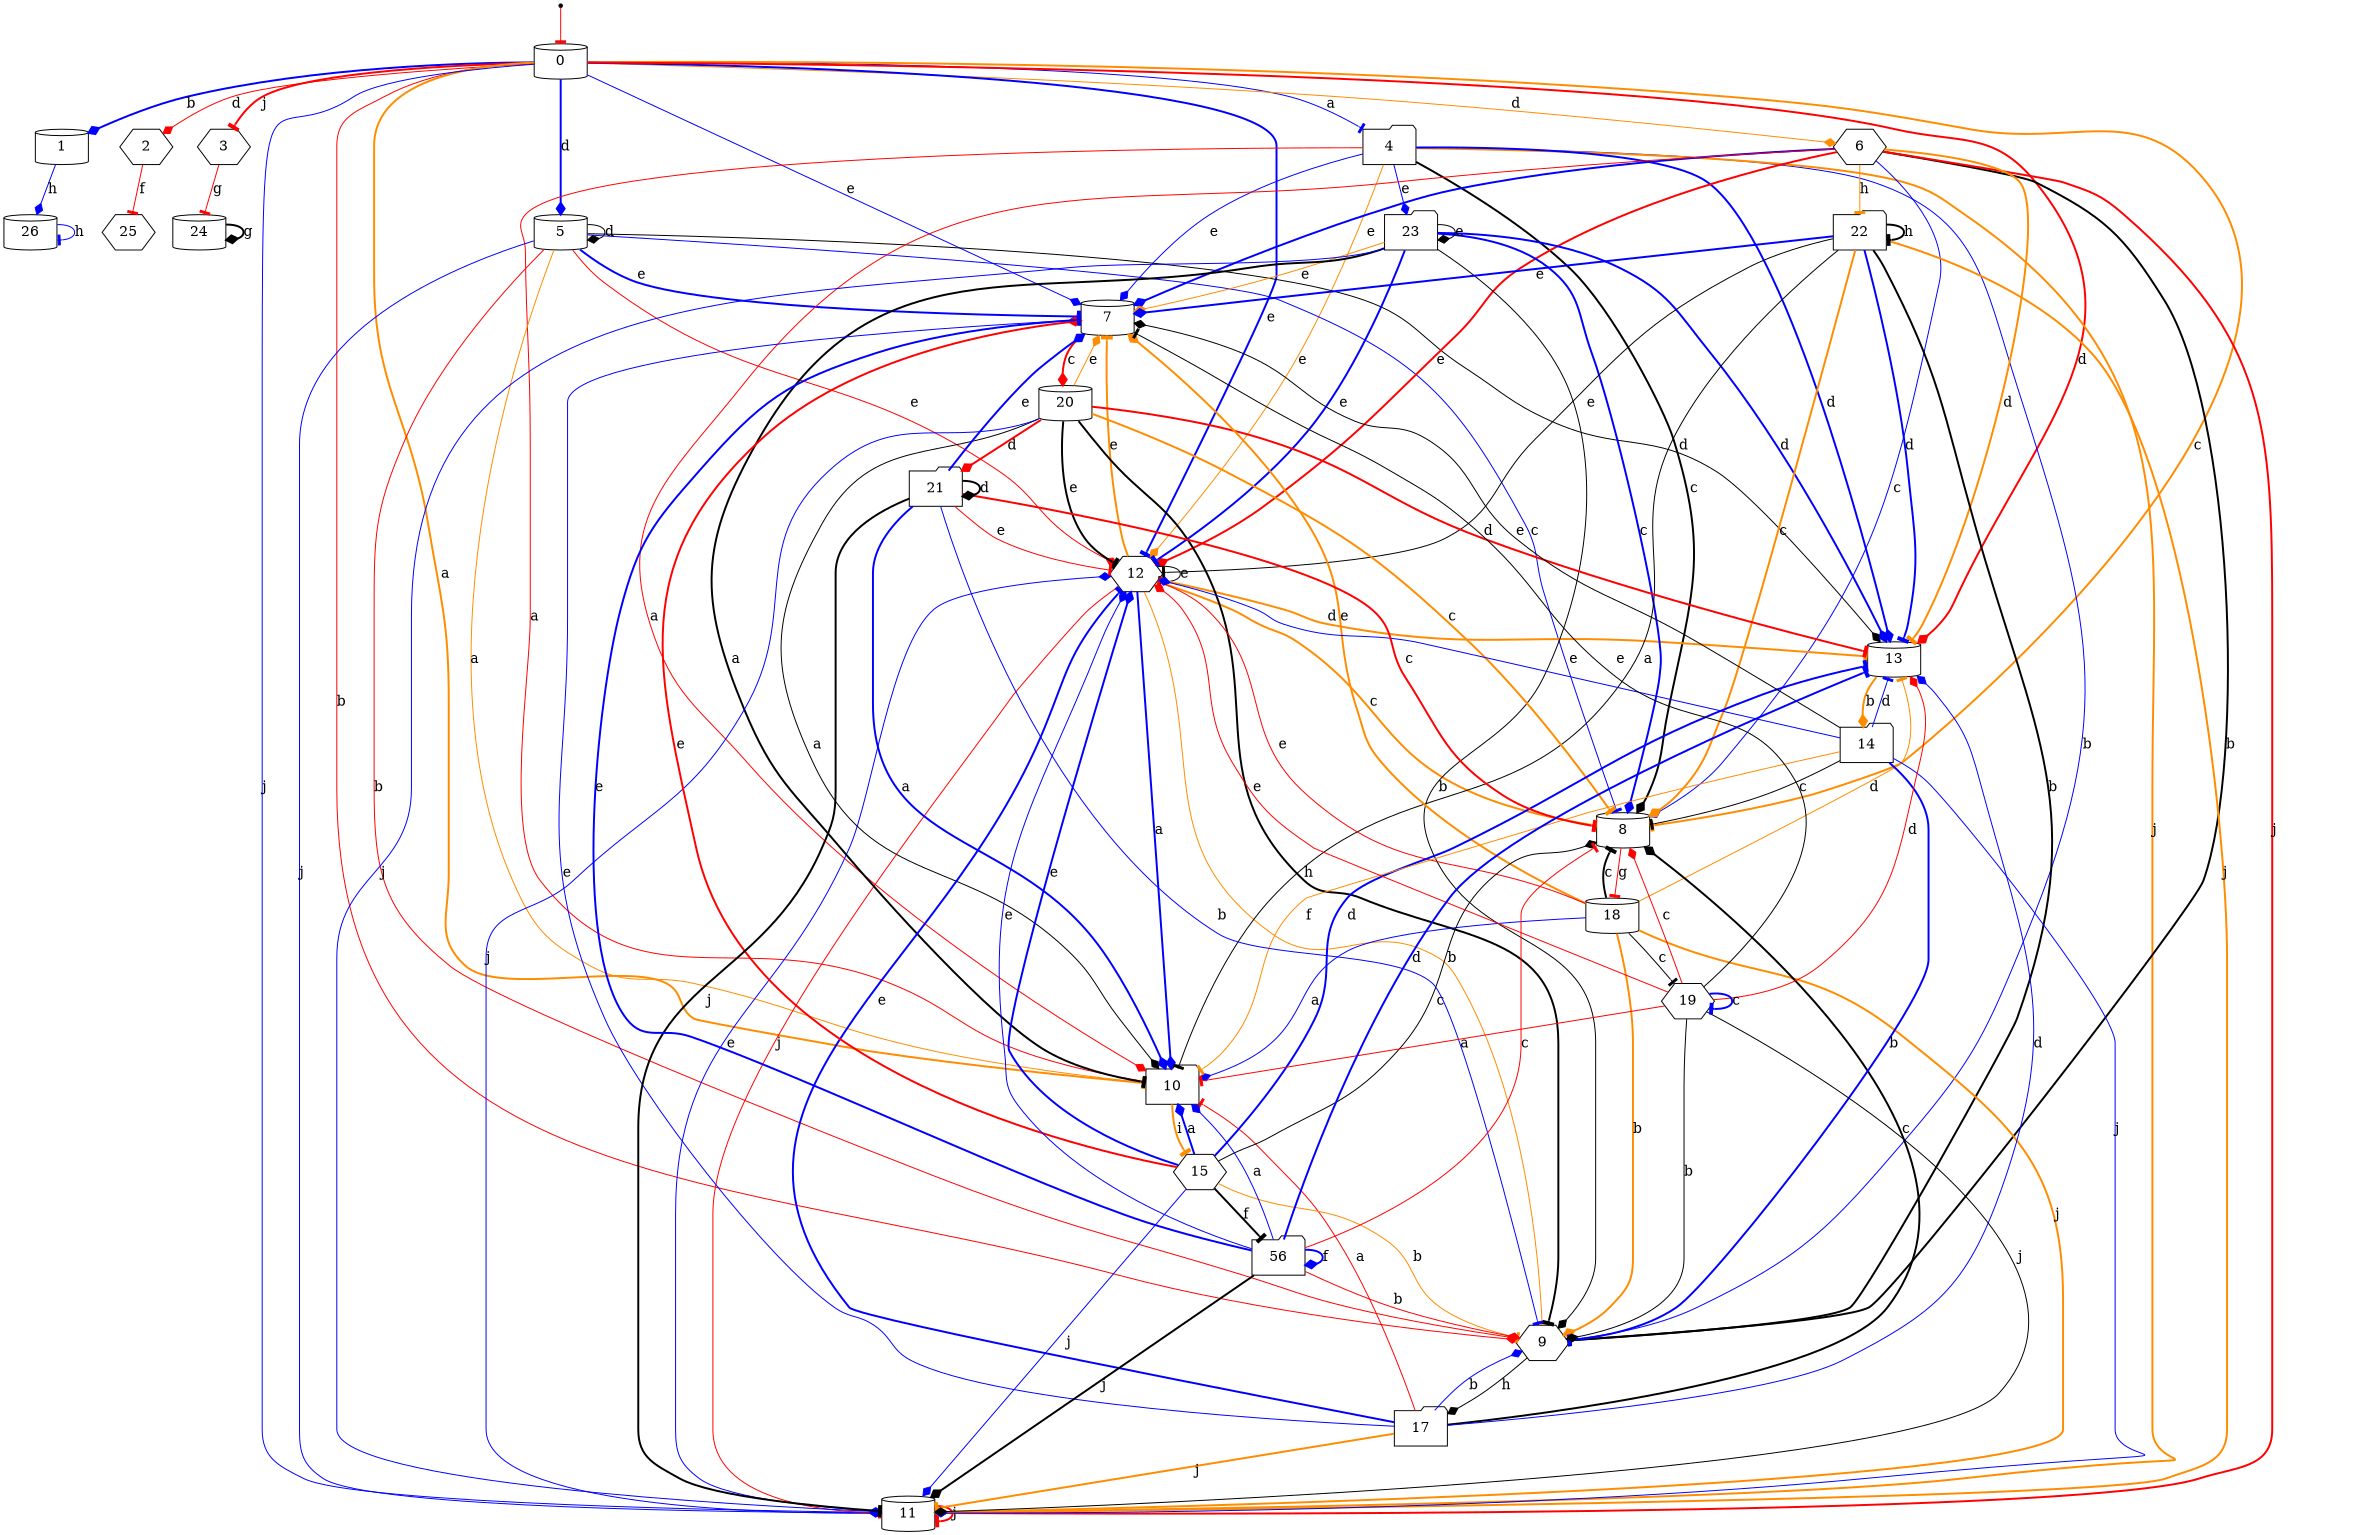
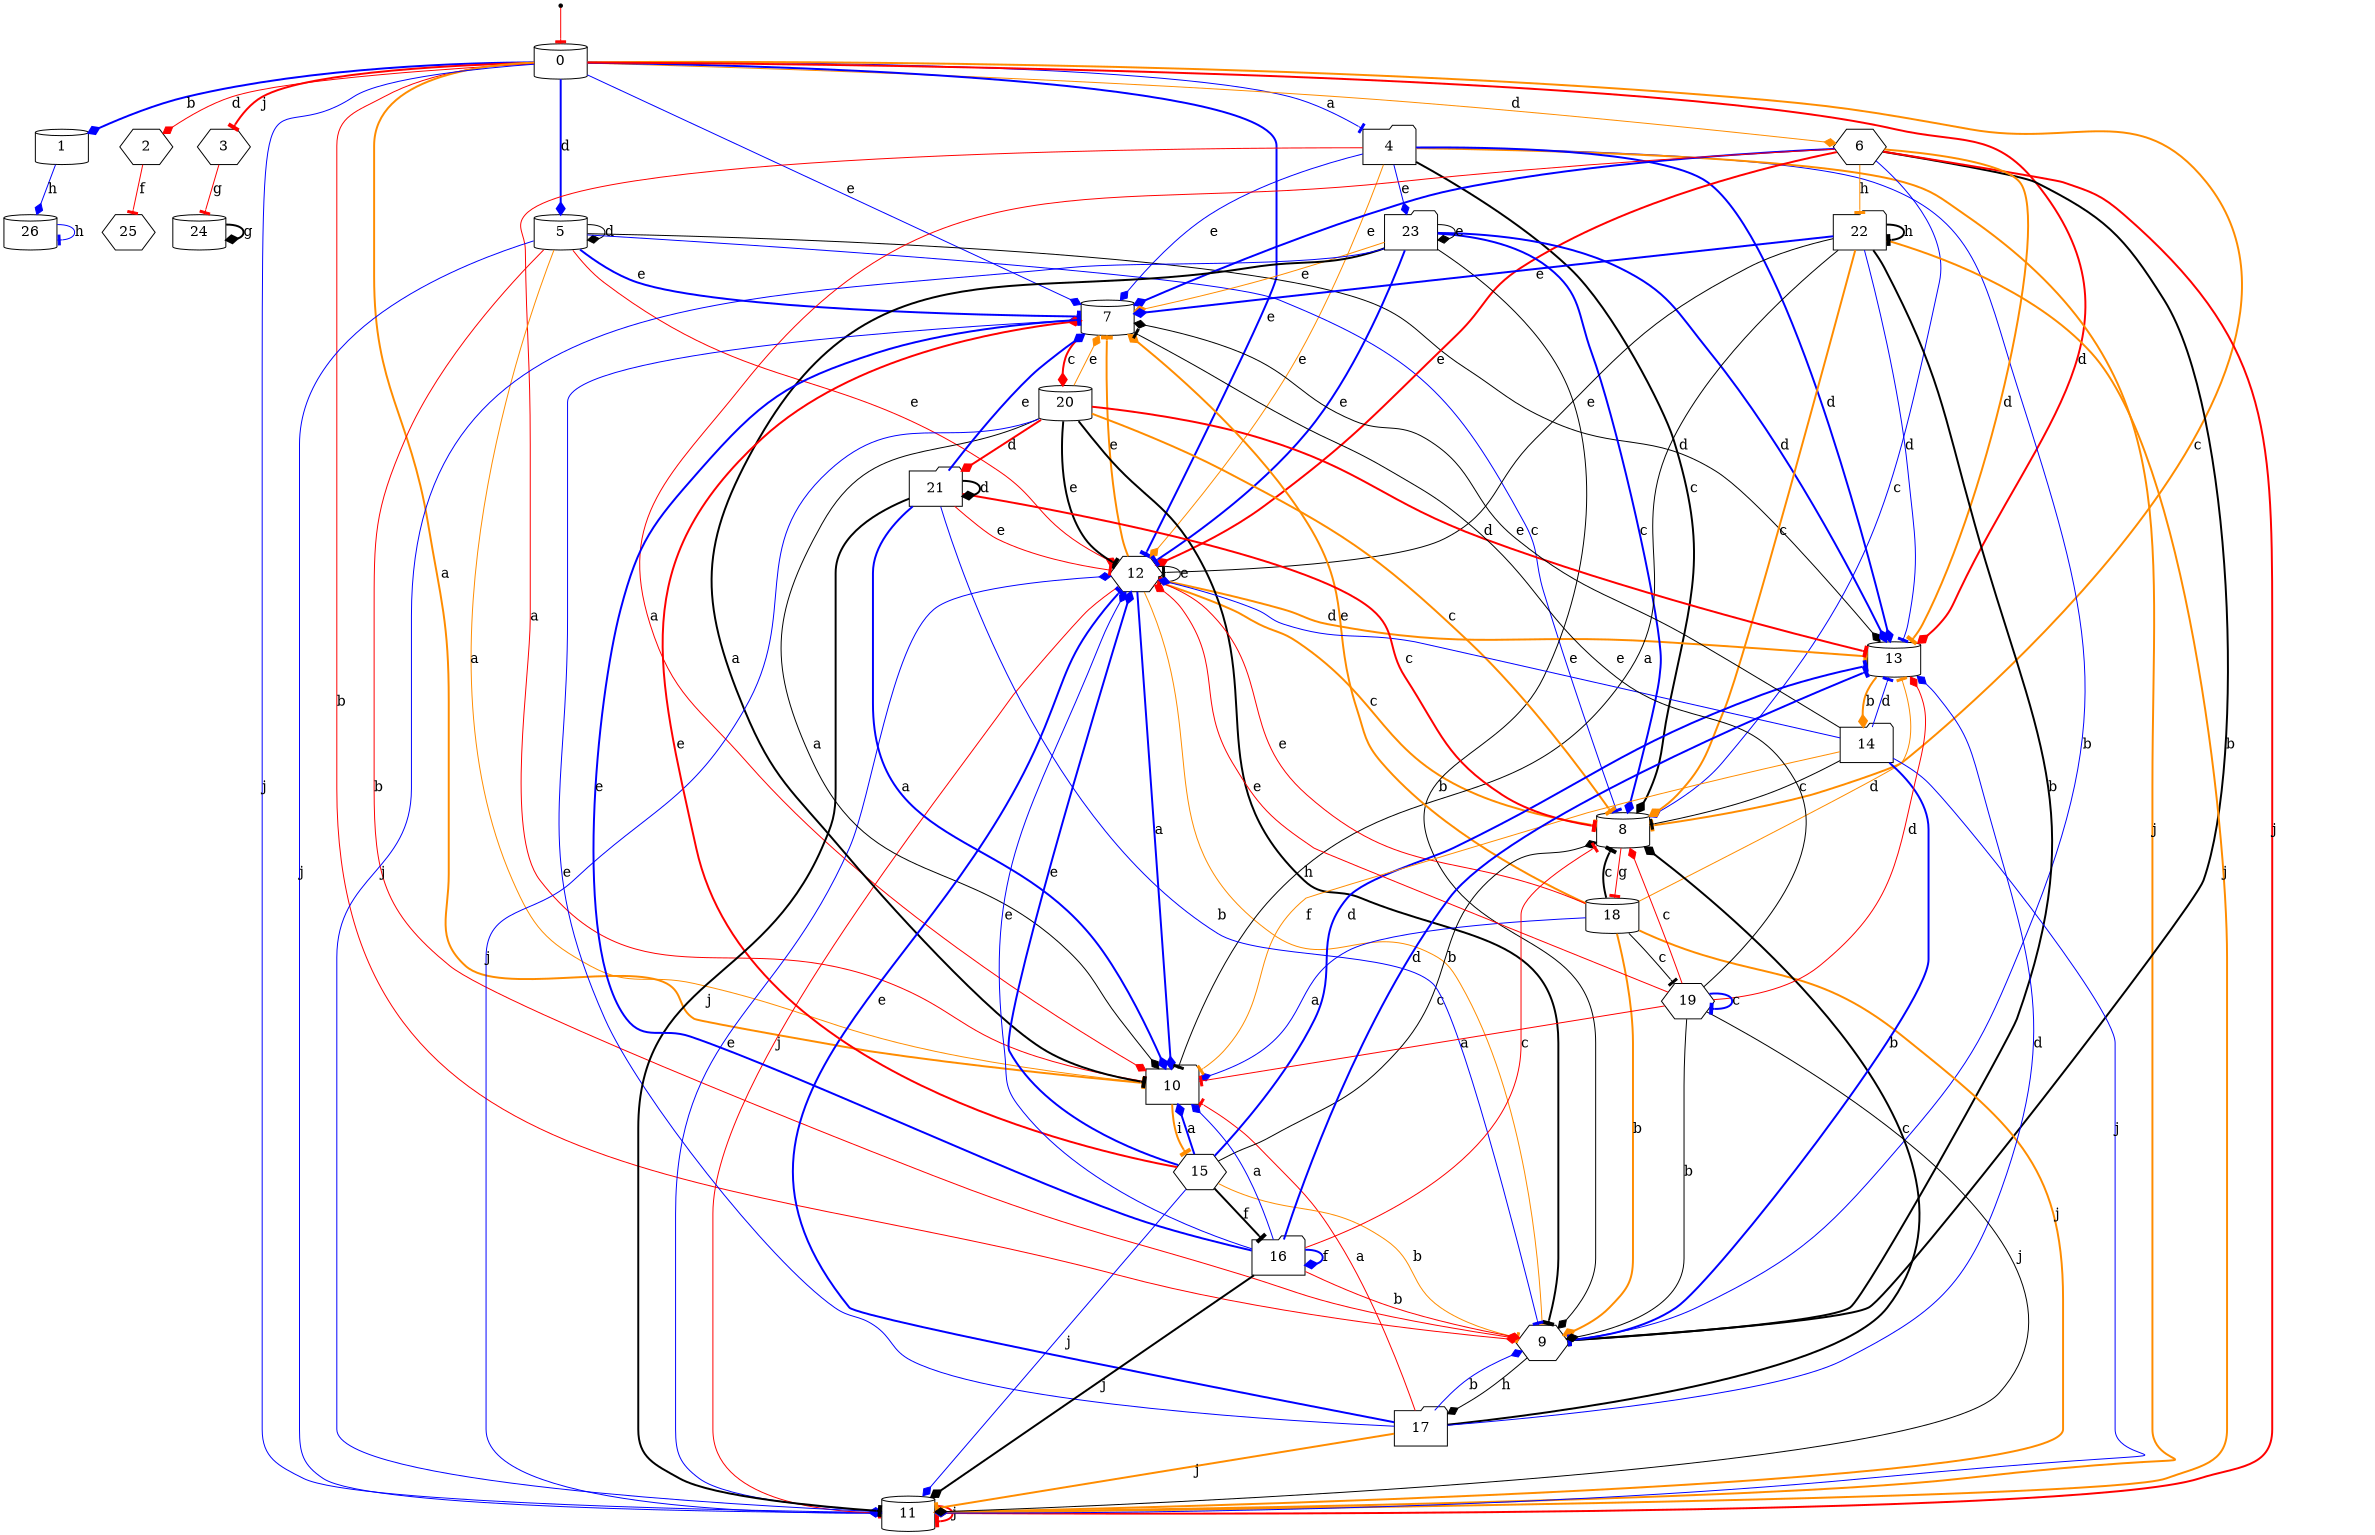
edge "22" -> "13": style bold -> solid
node "56": label "56" -> "16"
